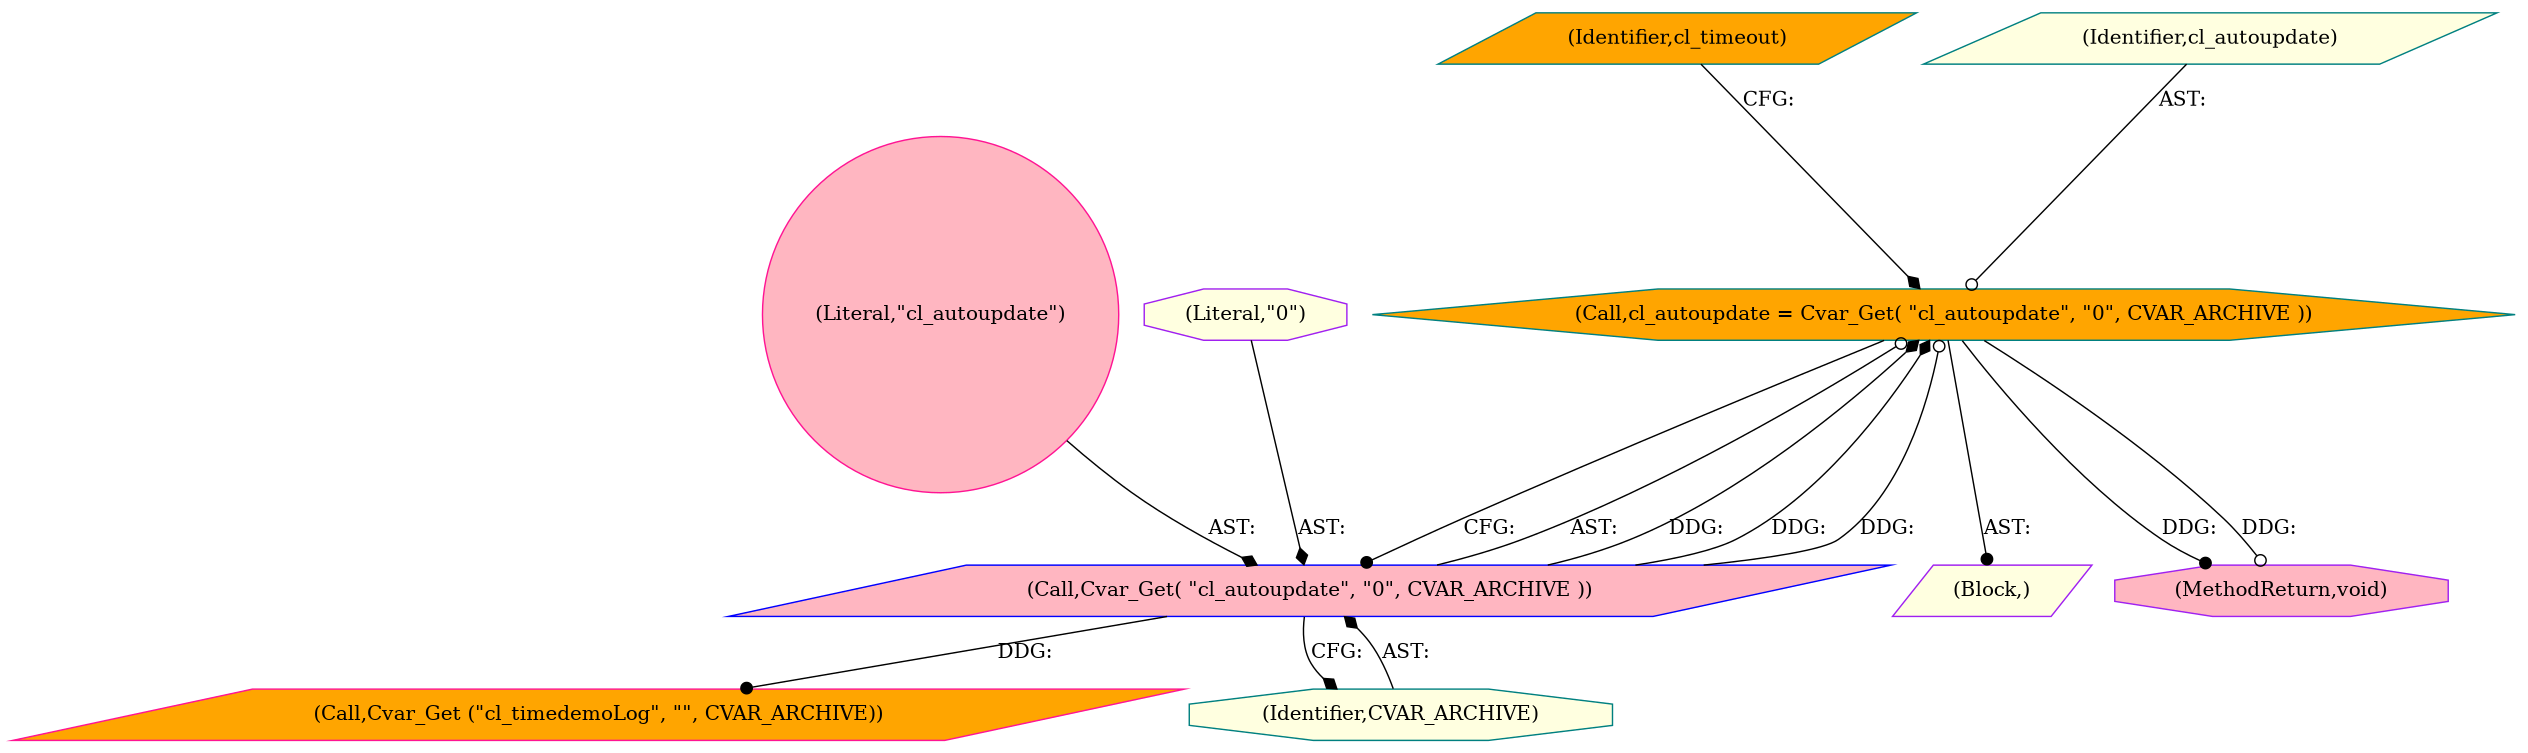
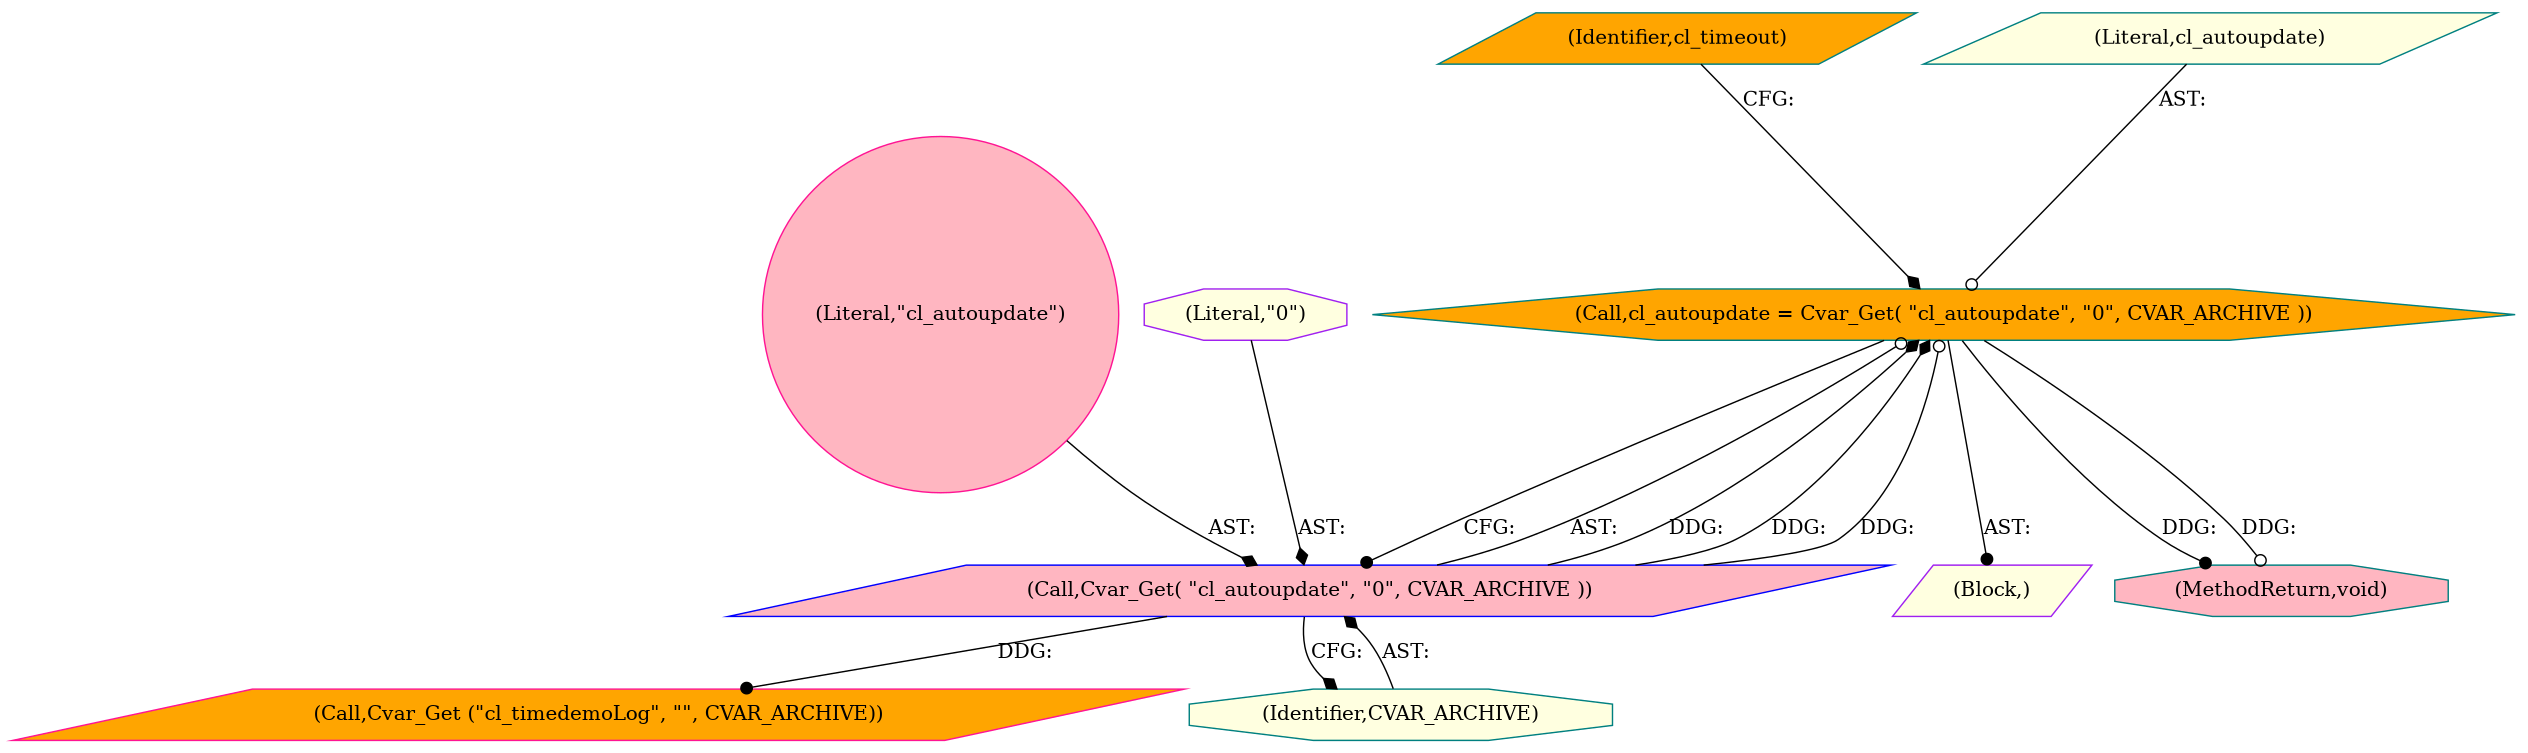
node "(Identifier,cl_autoupdate)": label "(Identifier,cl_autoupdate)" -> "(Literal,cl_autoupdate)"
node "(MethodReturn,void)": color purple -> teal
